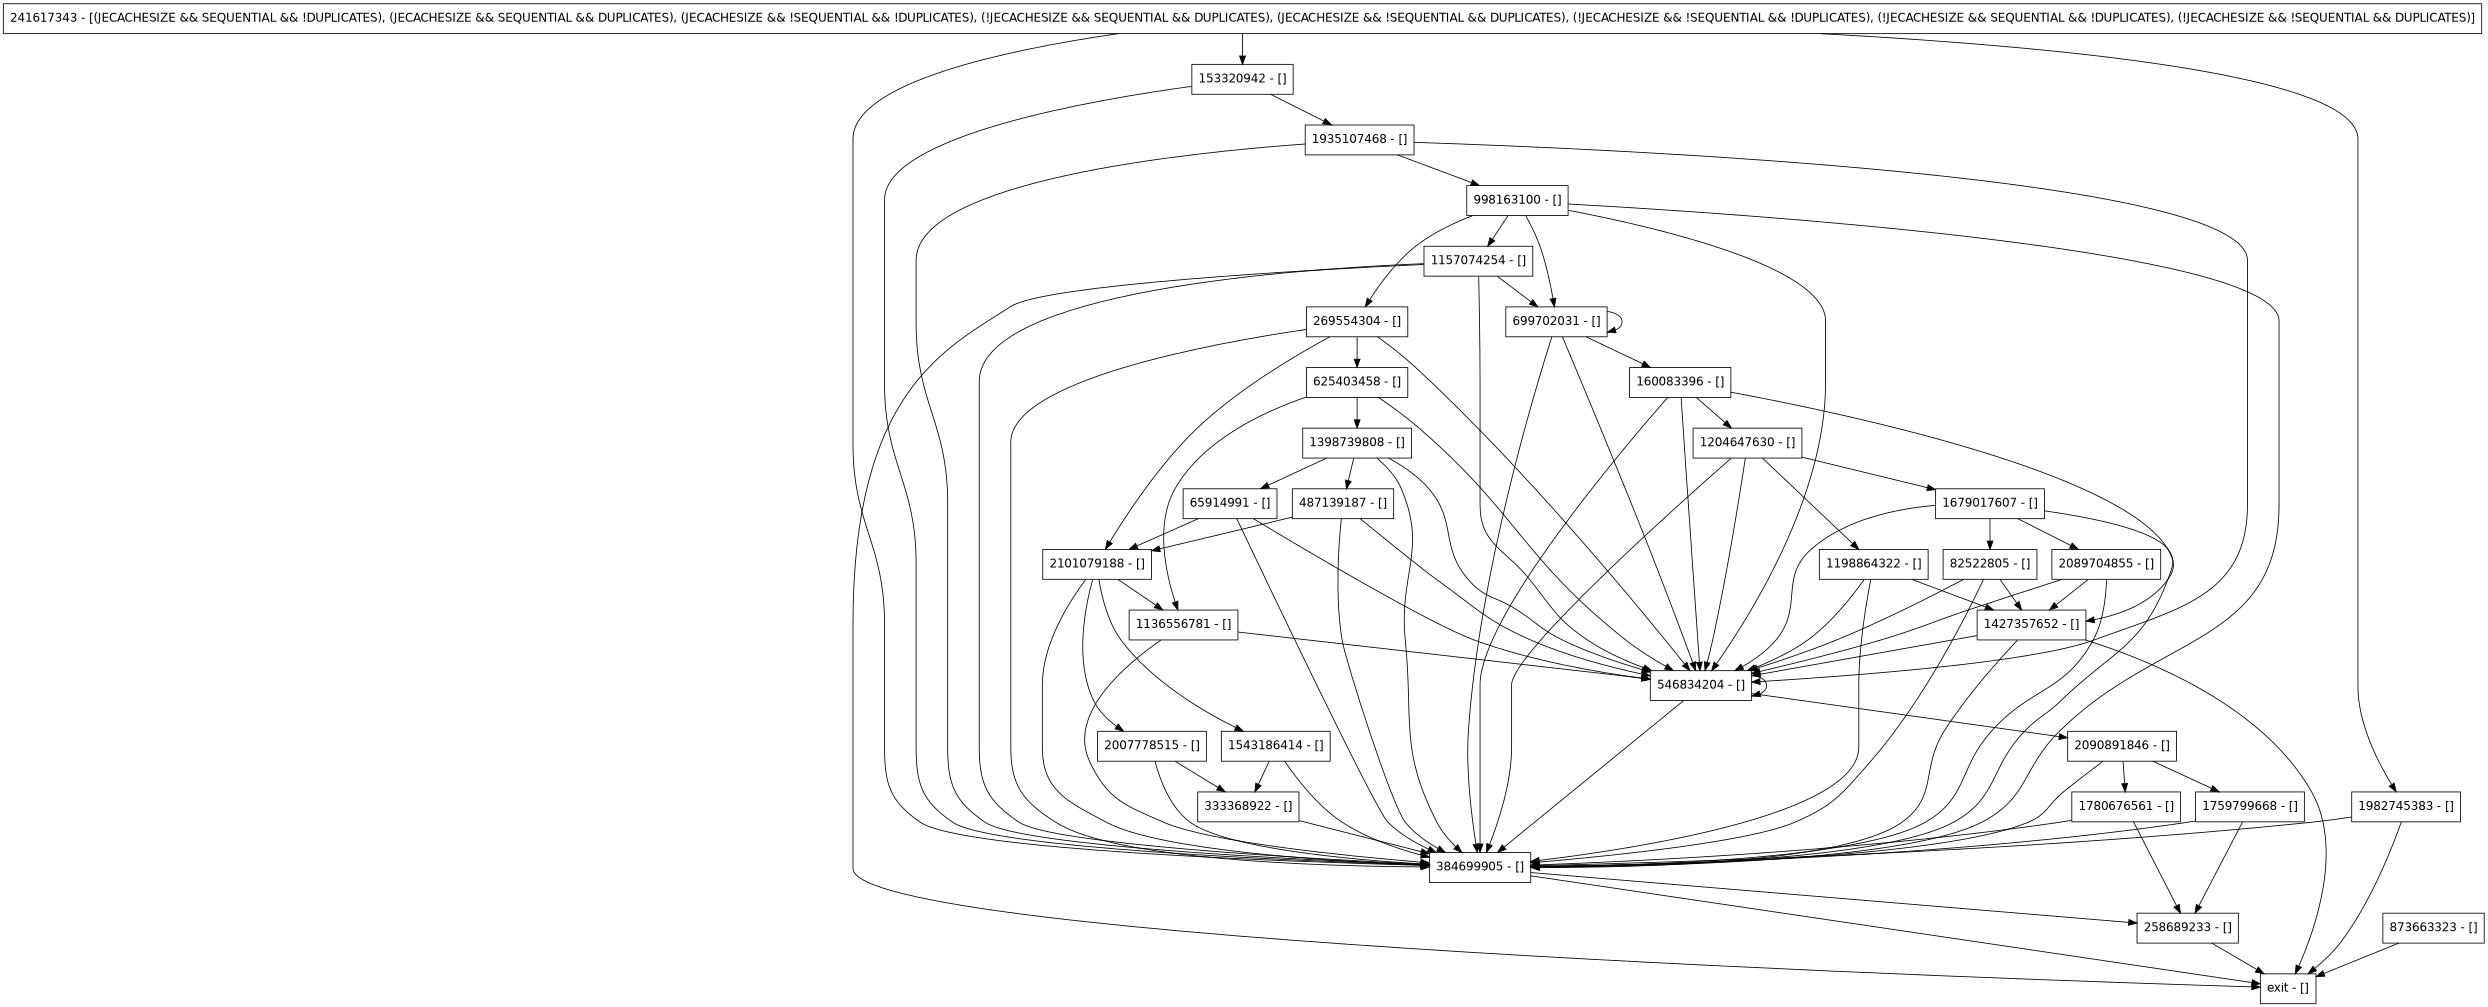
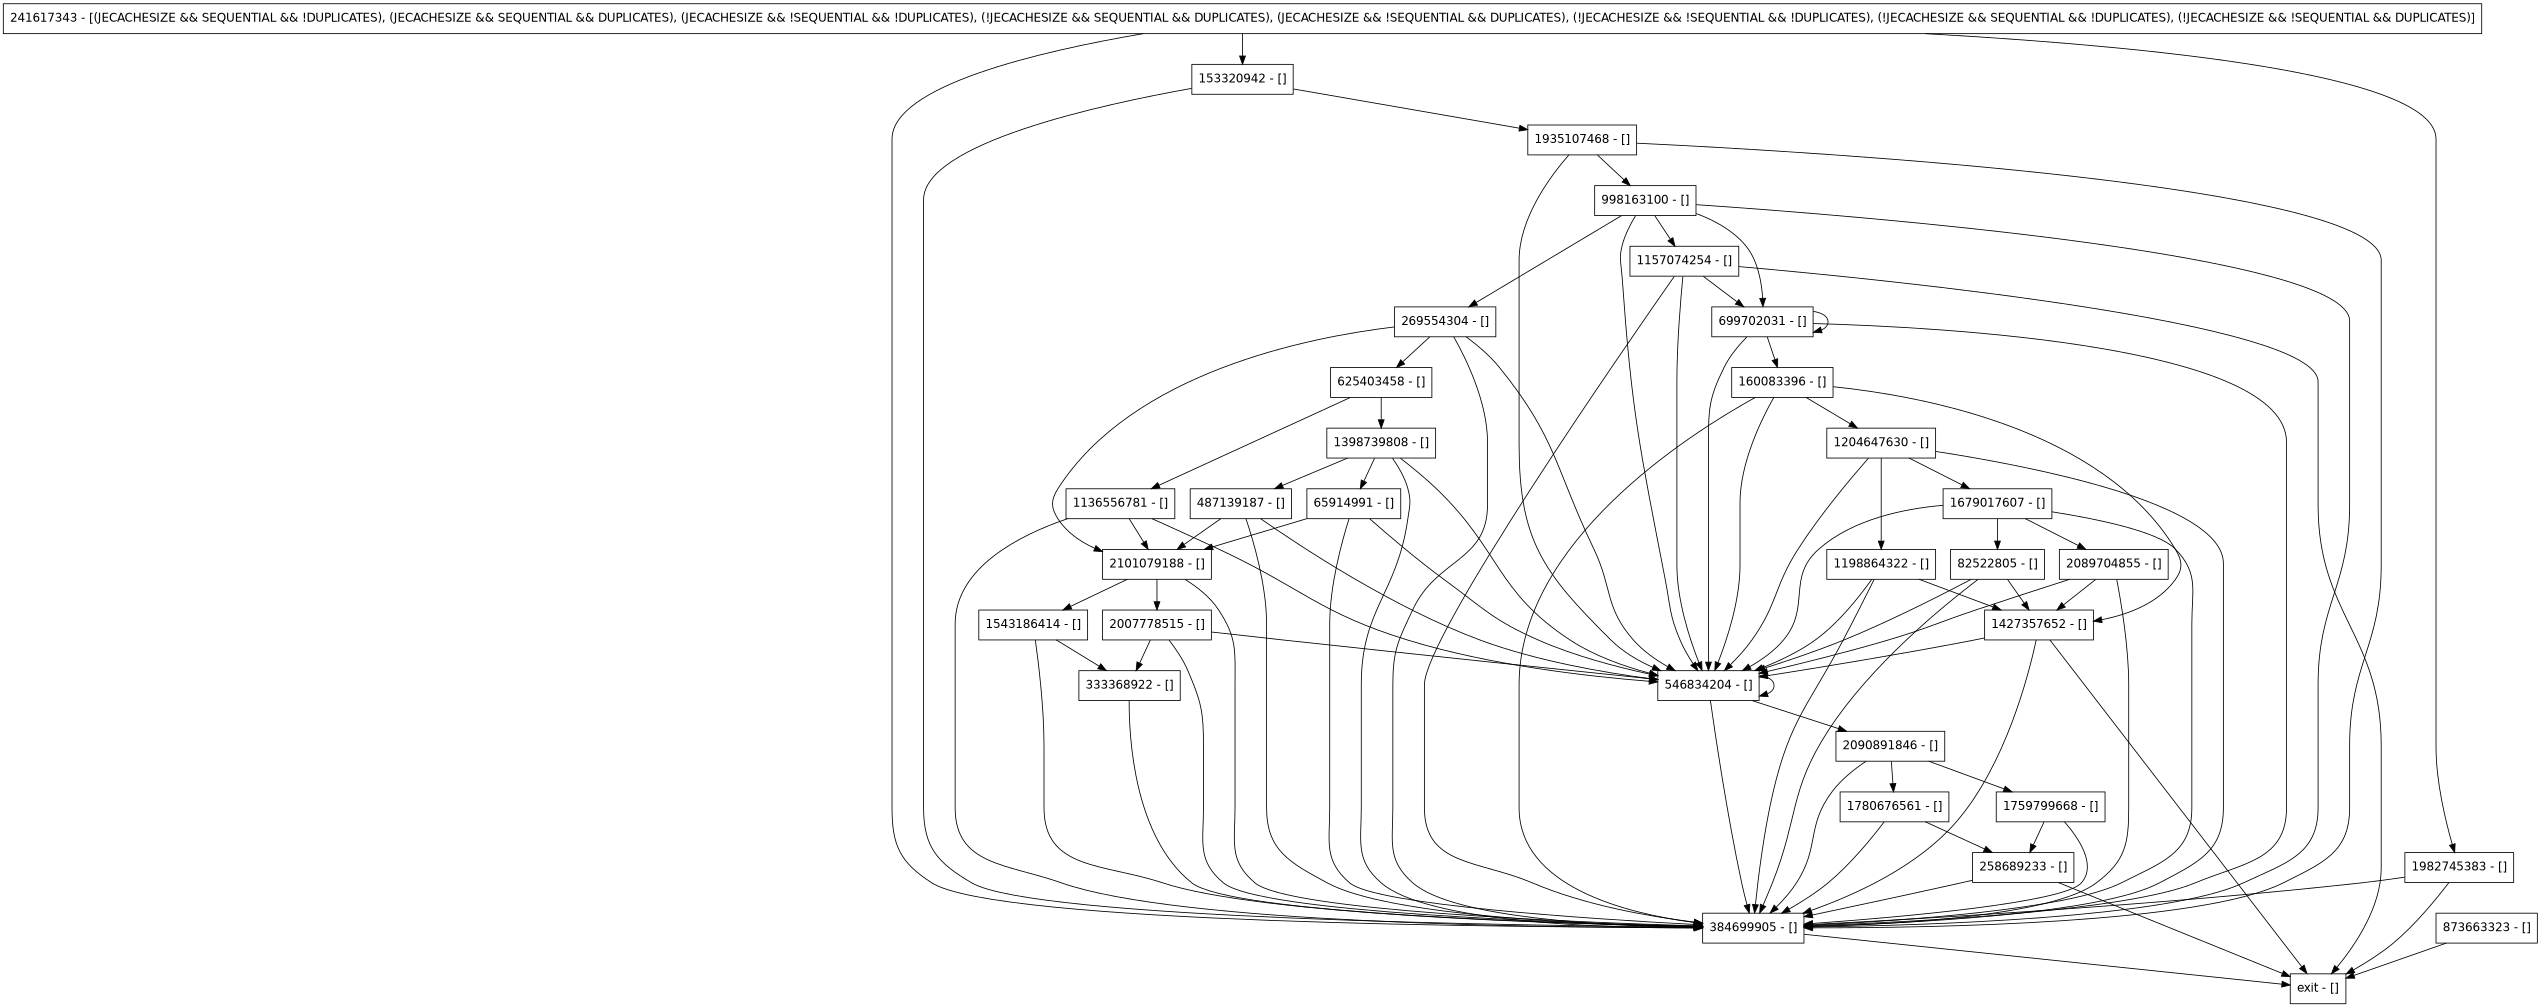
edge "625403458 - []" -> "546834204 - []": now "2007778515 - []" -> "546834204 - []"
edge "2101079188 - []" -> "1136556781 - []": reversed
edge "384699905 - []" -> "258689233 - []": reversed
